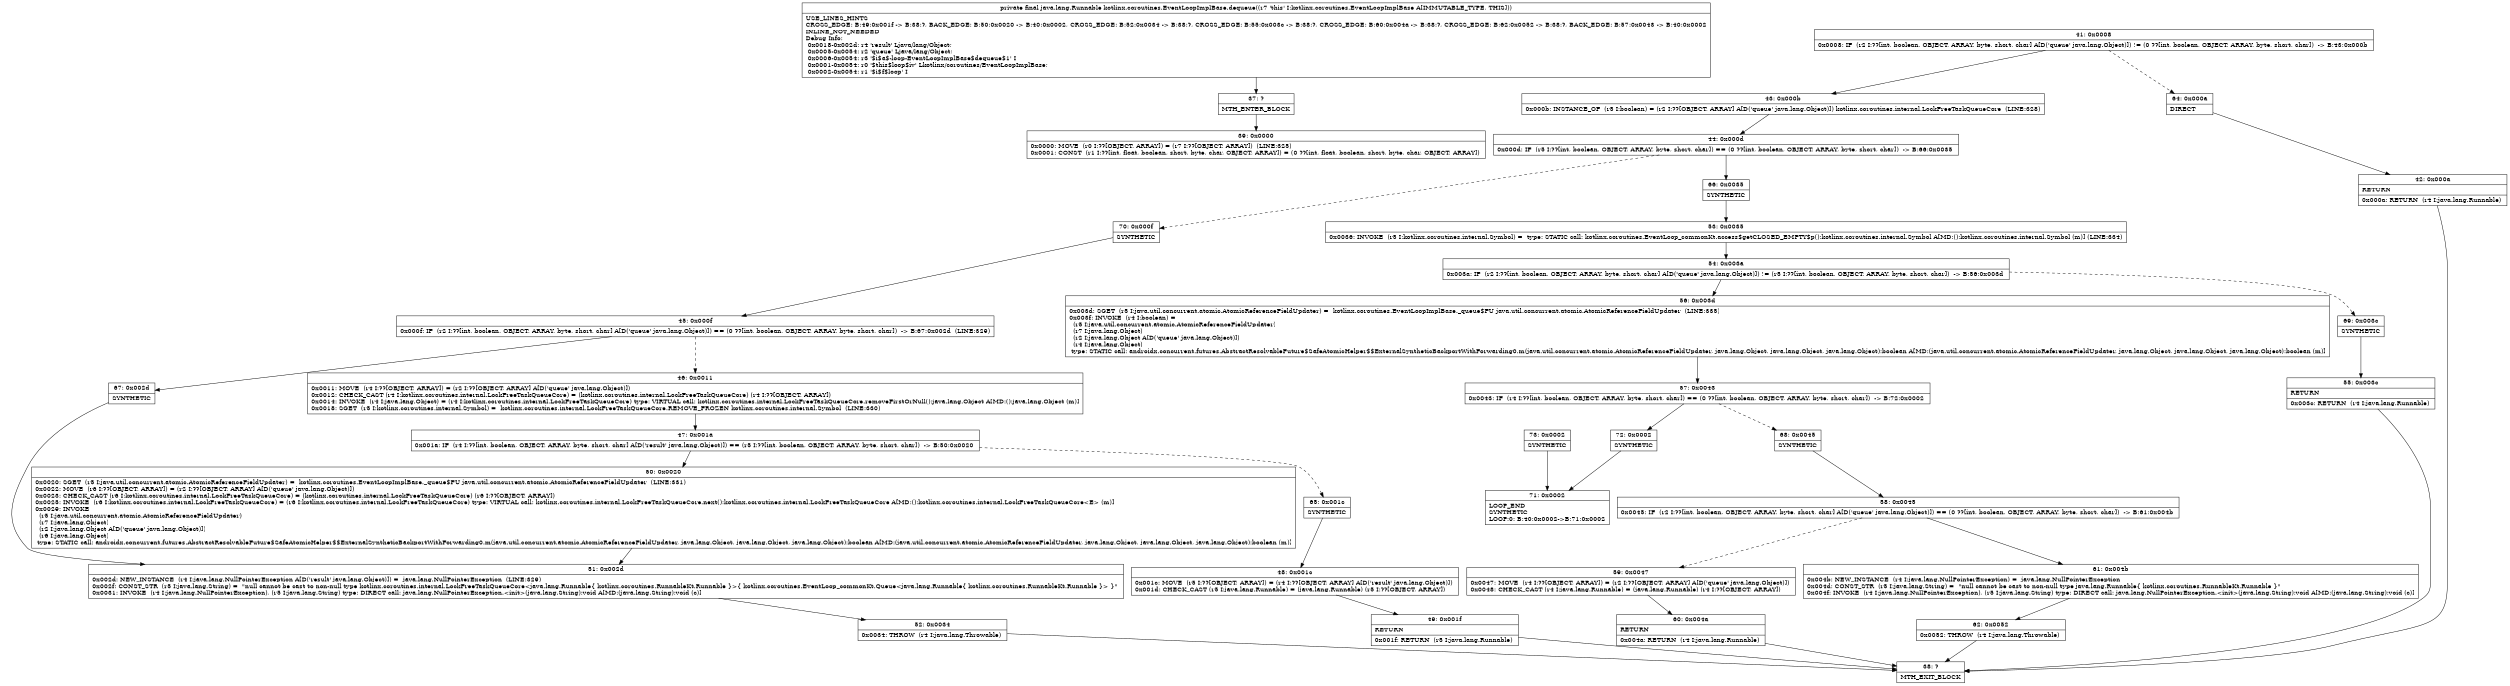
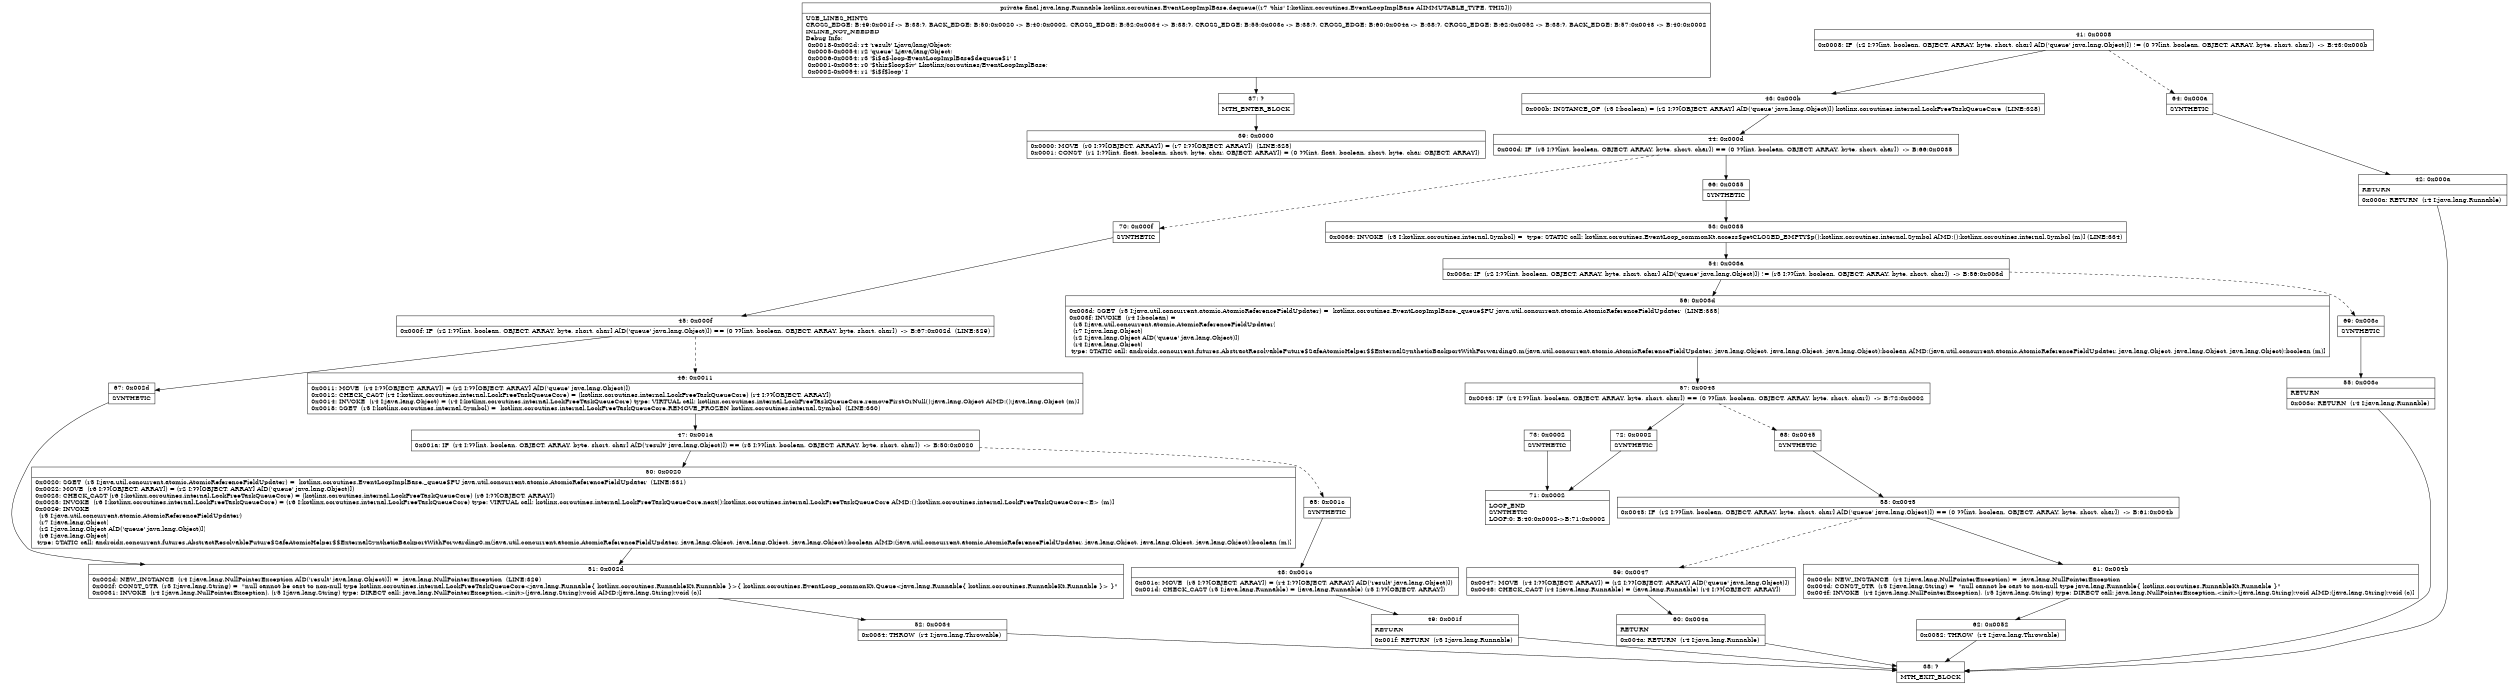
node "64: 0x000a": text "DIRECT" -> "SYNTHETIC"
